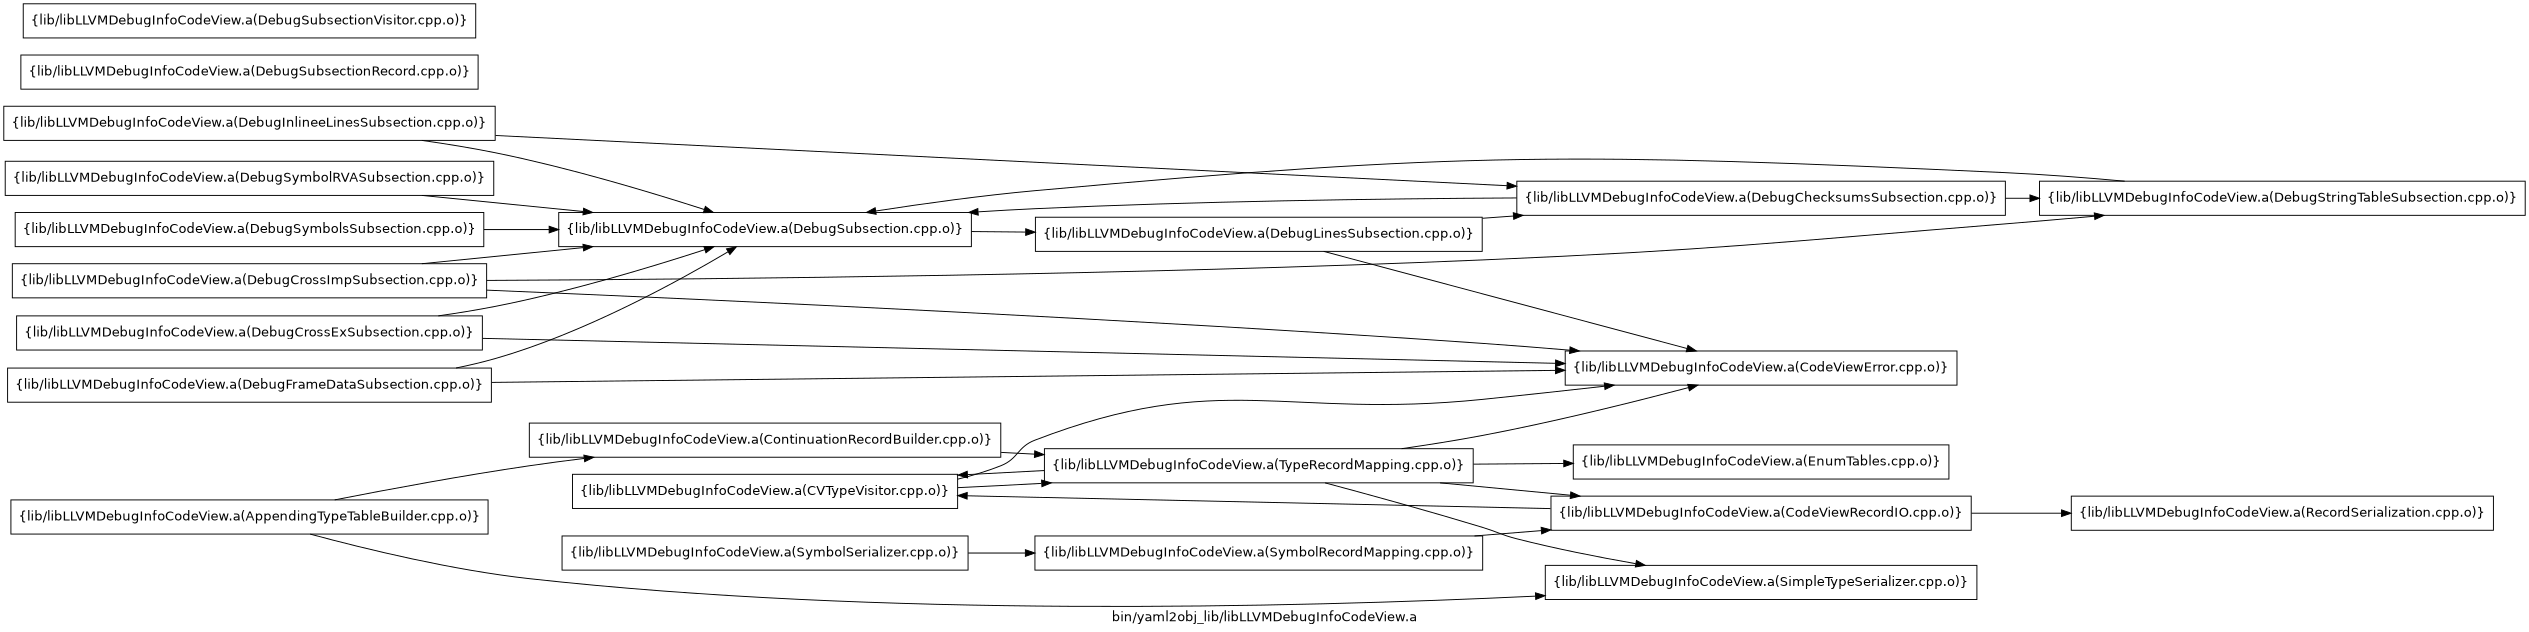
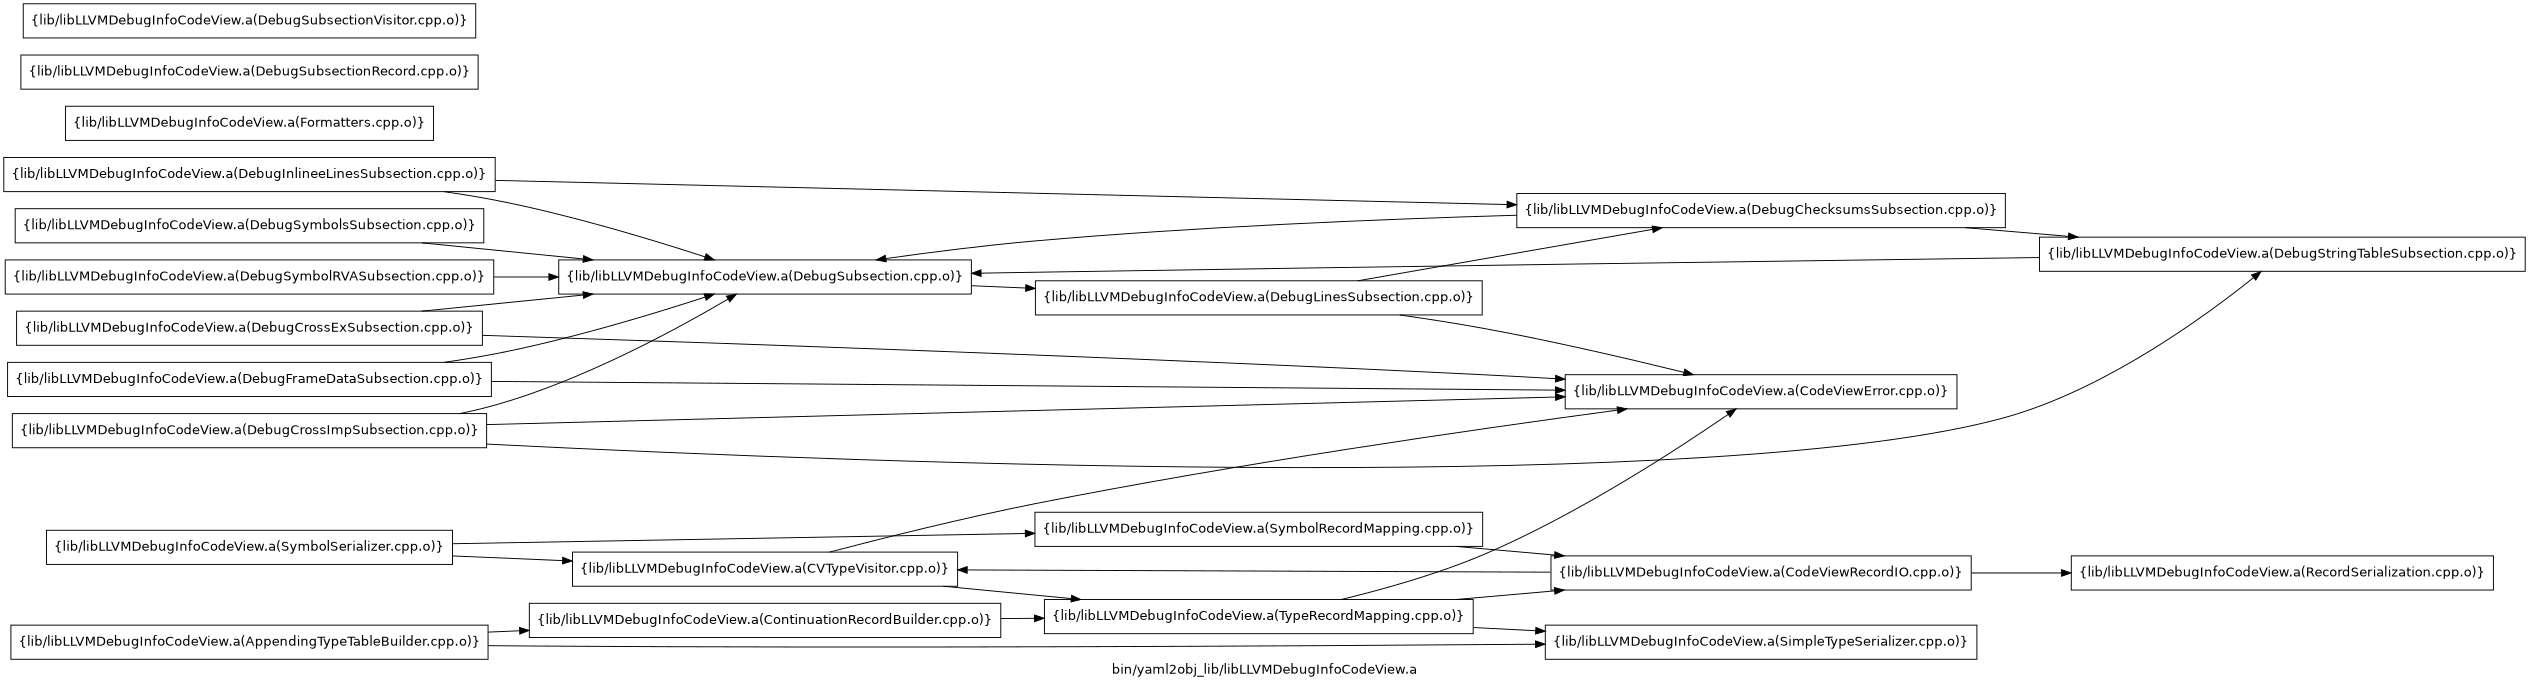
node "{lib/libLLVMDebugInfoCodeView.a(Formatters.cpp.o)}": added
node "{lib/libLLVMDebugInfoCodeView.a(EnumTables.cpp.o)}": removed
edge "{lib/libLLVMDebugInfoCodeView.a(TypeRecordMapping.cpp.o)}" -> "{lib/libLLVMDebugInfoCodeView.a(CVTypeVisitor.cpp.o)}": now "{lib/libLLVMDebugInfoCodeView.a(SymbolSerializer.cpp.o)}" -> "{lib/libLLVMDebugInfoCodeView.a(CVTypeVisitor.cpp.o)}"
